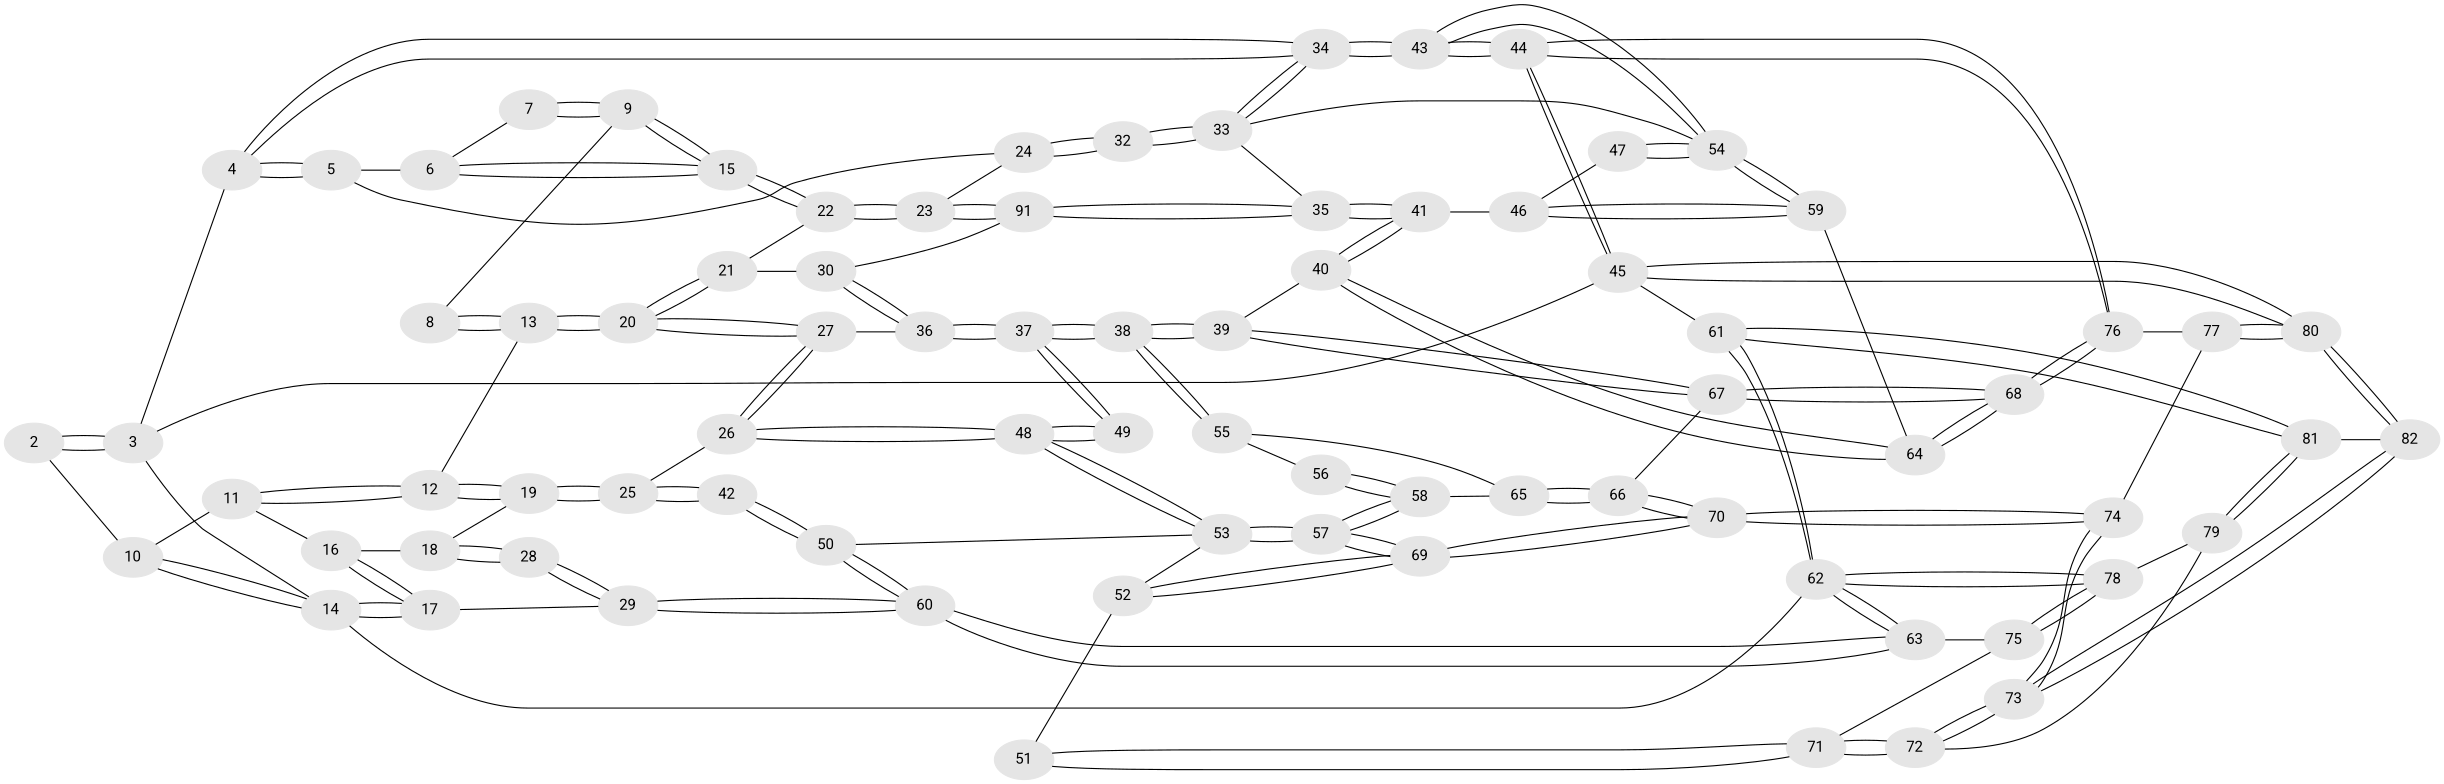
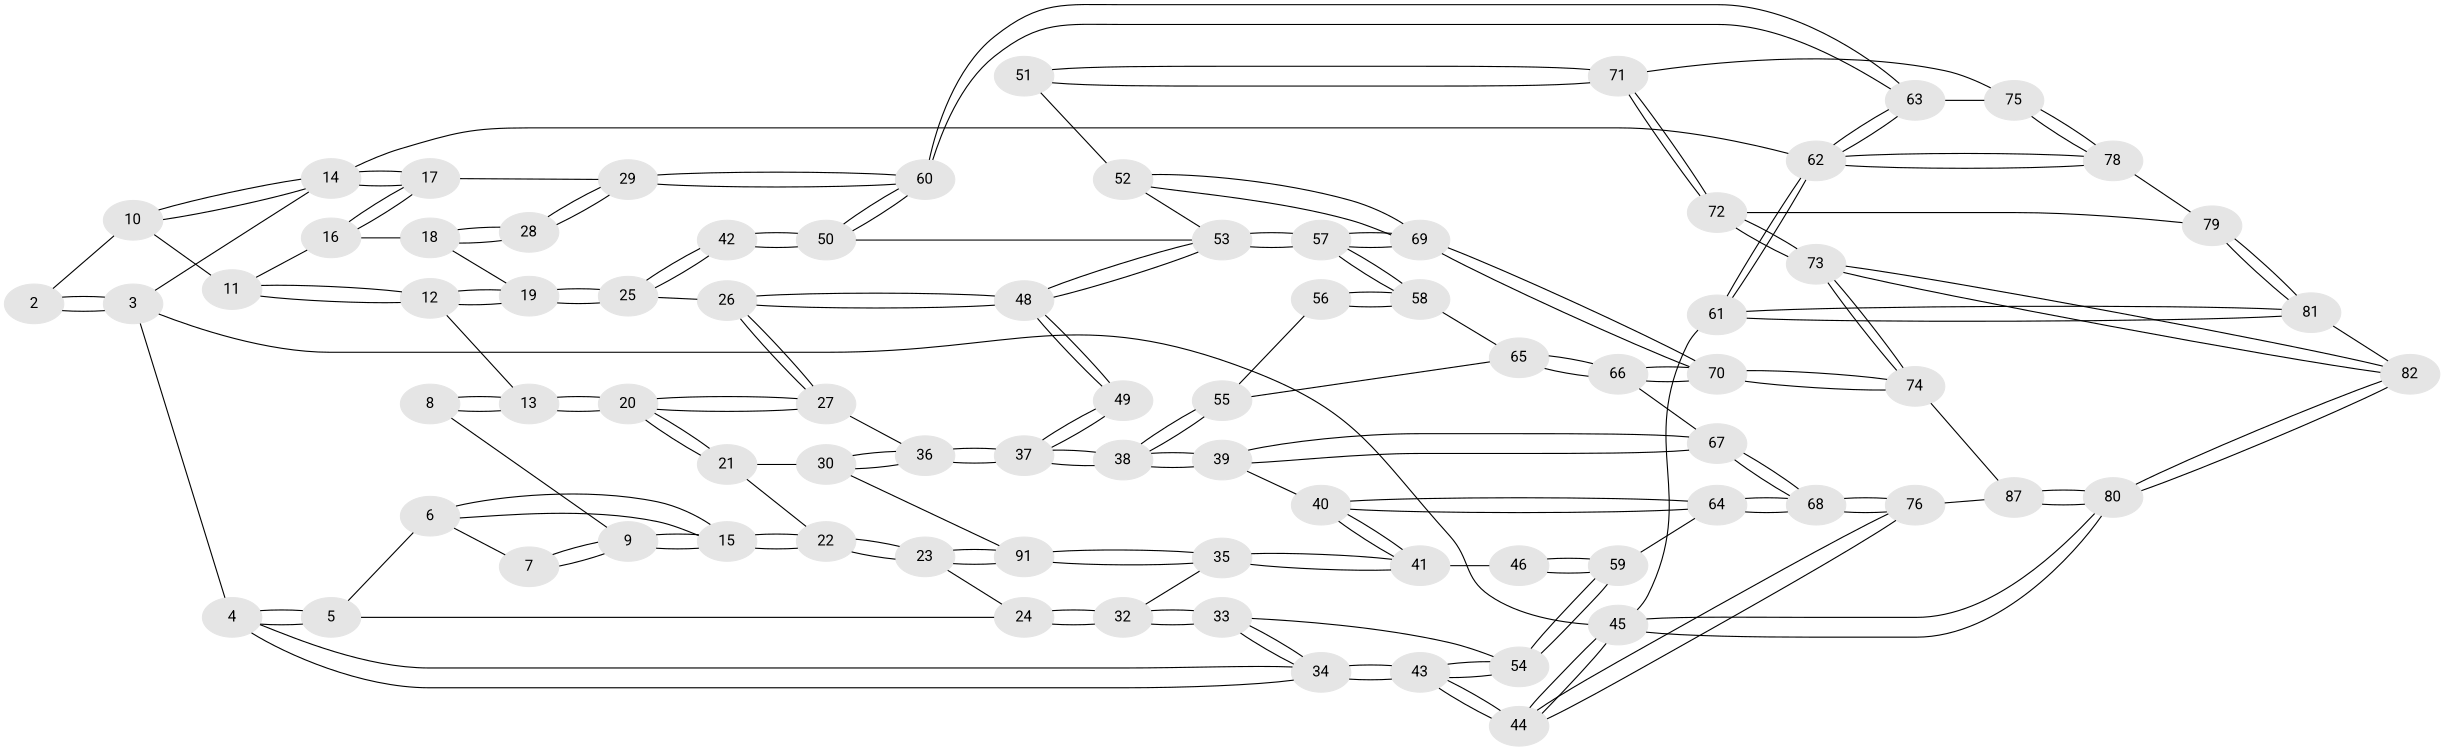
node "47": removed
edge "33" -- "35": now "32" -- "35"
node "77": label "77" -> "87"
